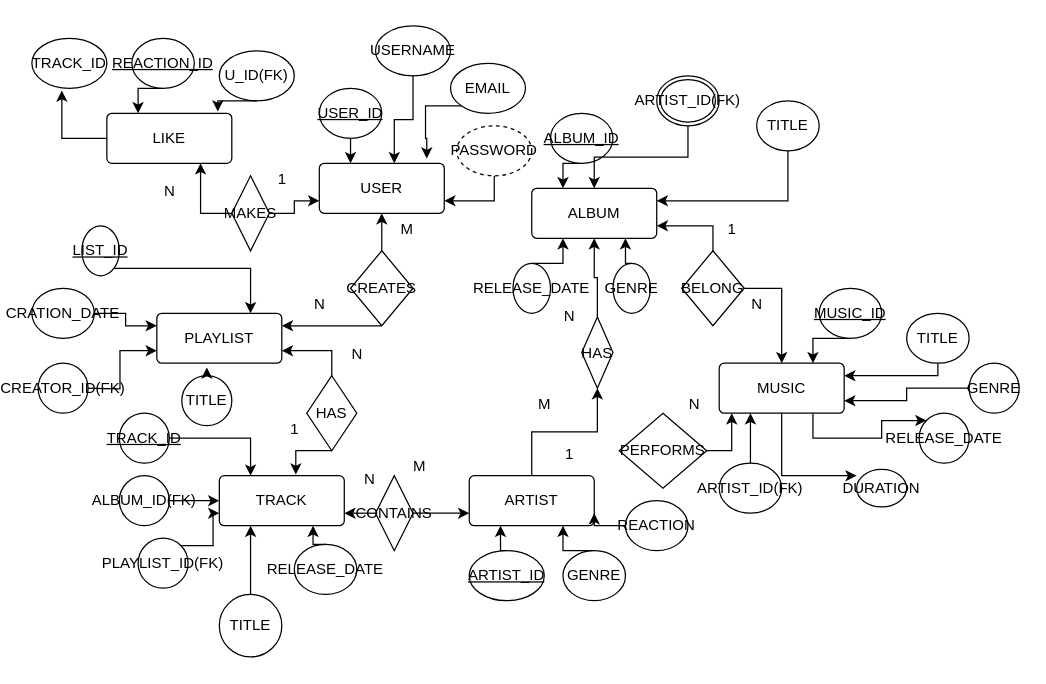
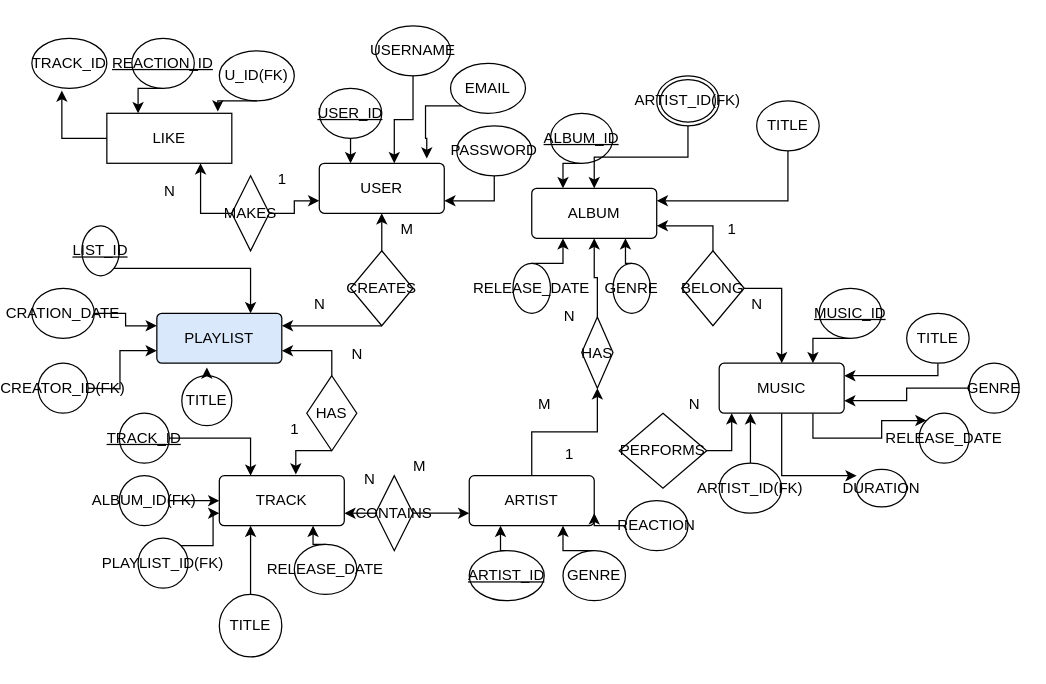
node "LIKE": shape rounded rectangle -> rectangle
node "PASSWORD": style dashed -> solid
node "PLAYLIST": fillcolor #ffffff -> #dae8fc
